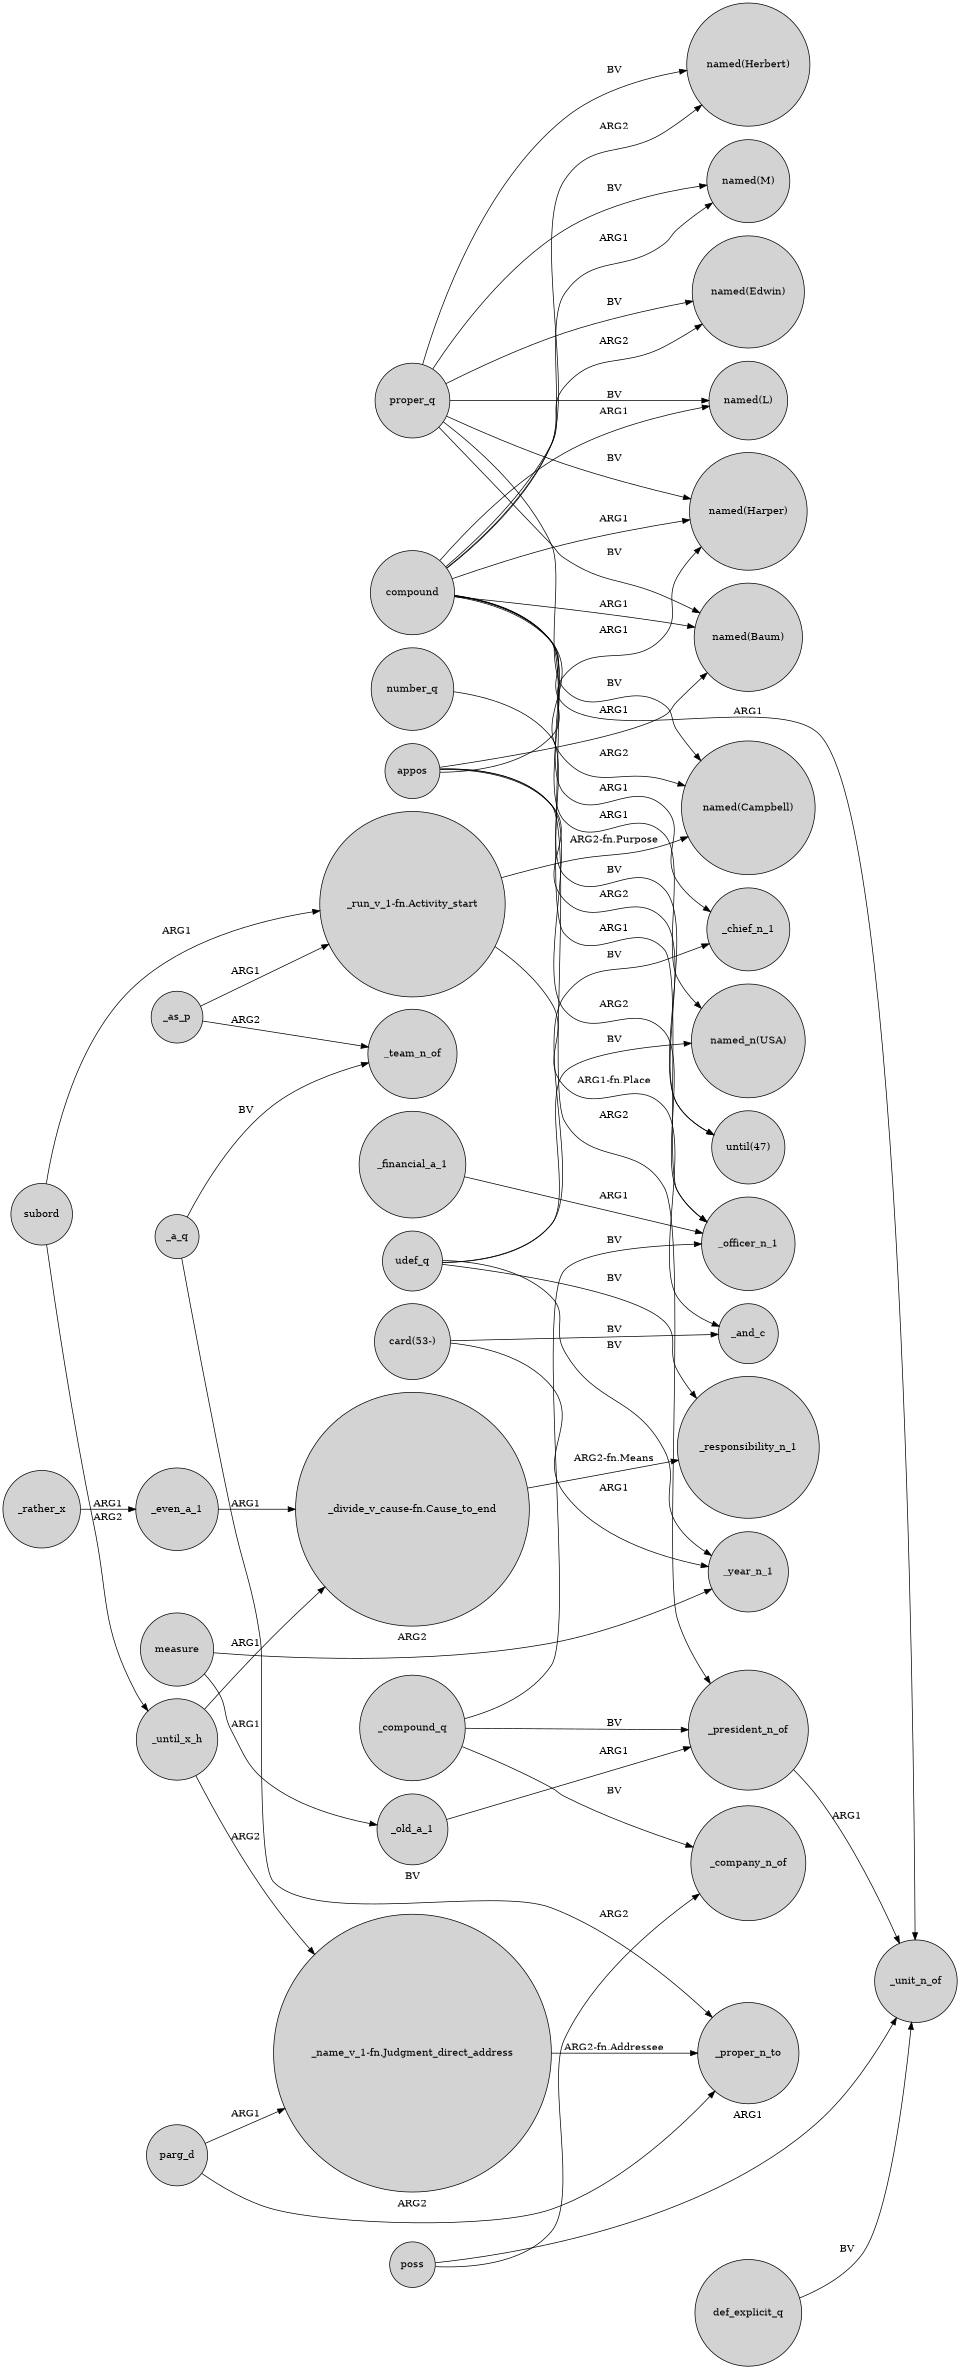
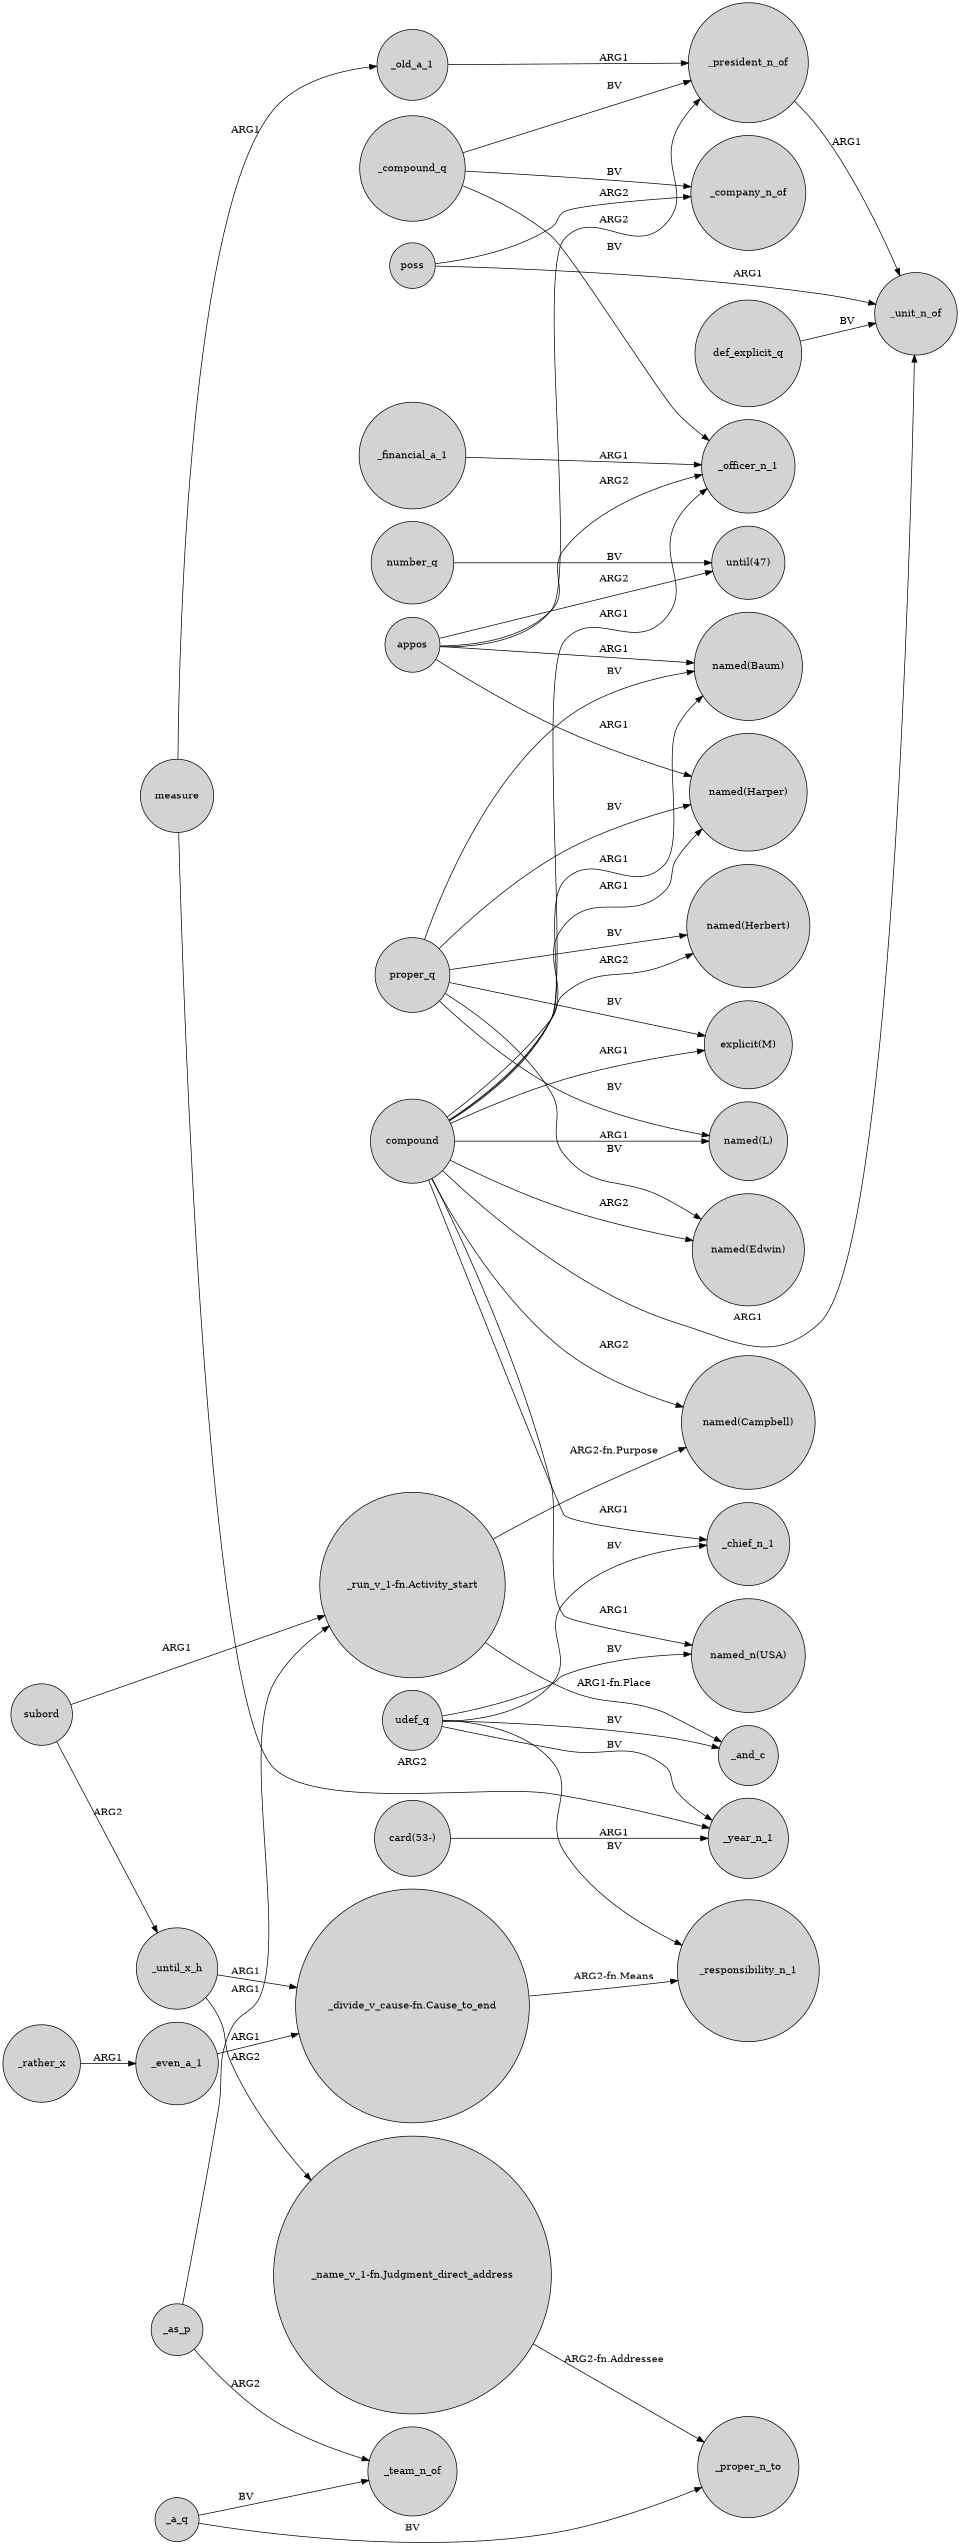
node "named(M)": label "named(M)" -> "explicit(M)"
edge "proper_q" -> "named(Campbell)": removed, label "BV"
edge "card(53-)" -> "_and_c": now "udef_q" -> "_and_c"
node "parg_d": removed
